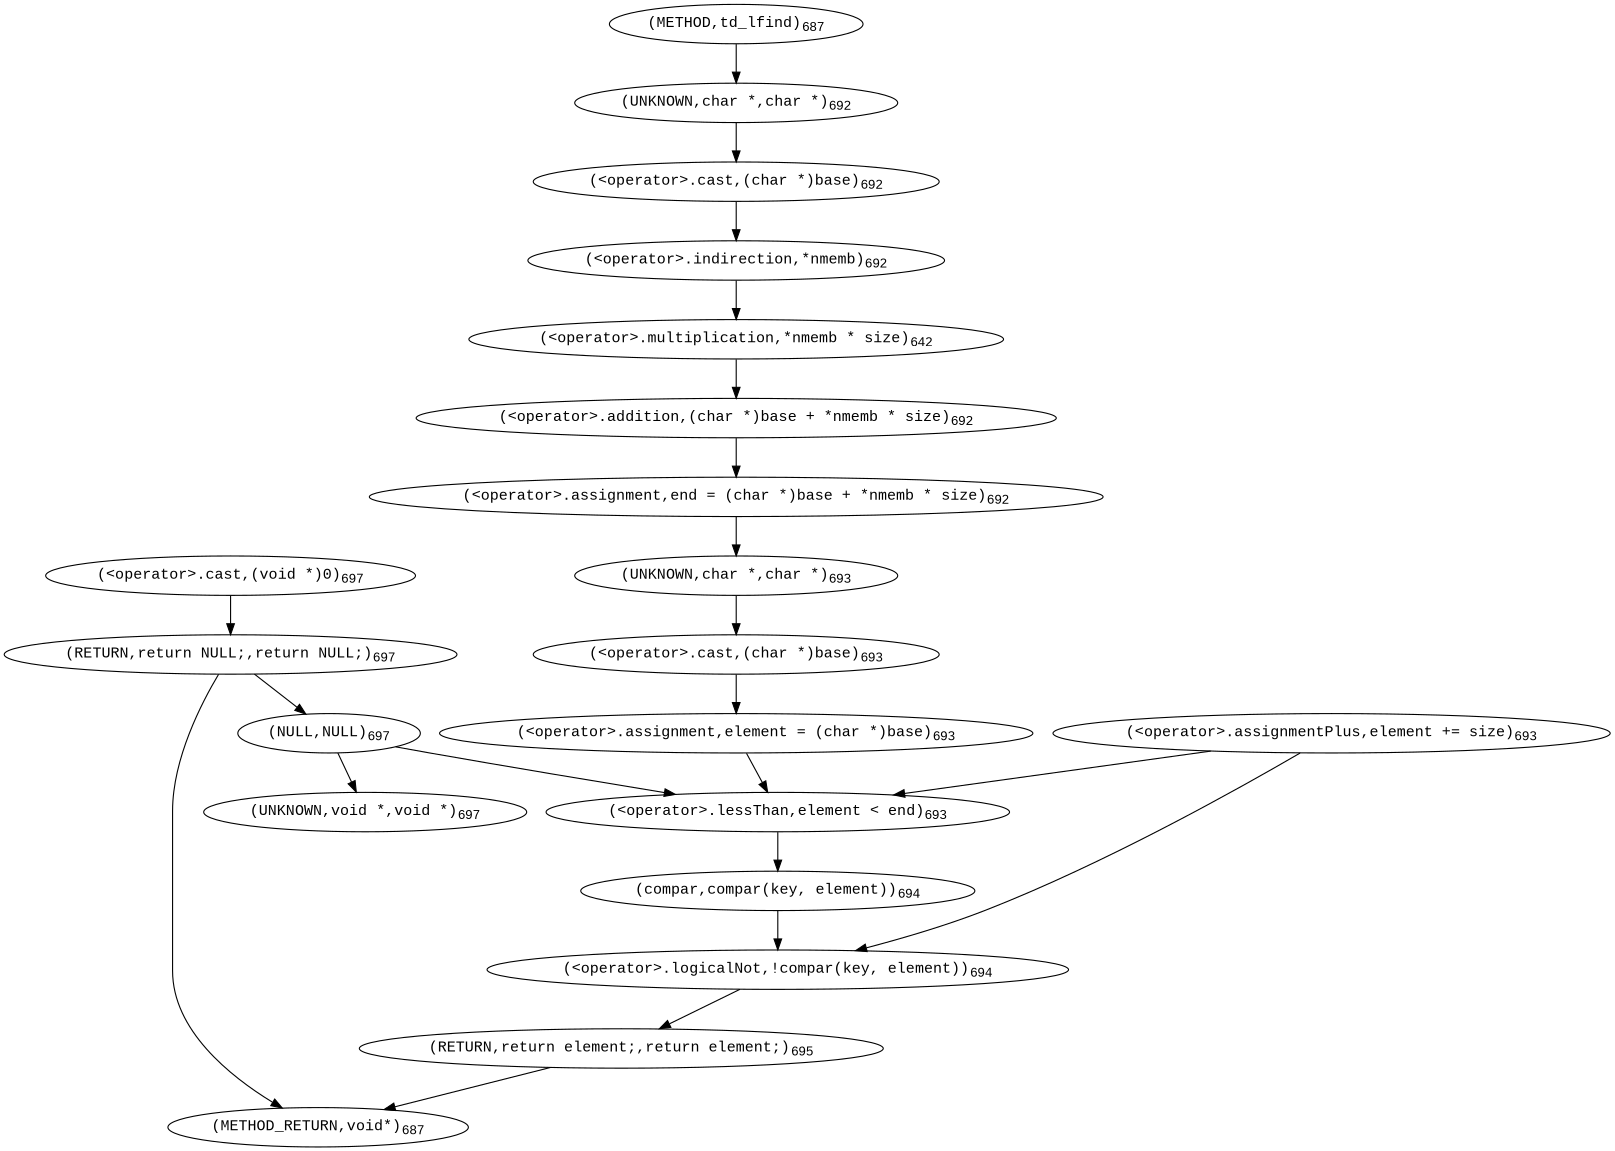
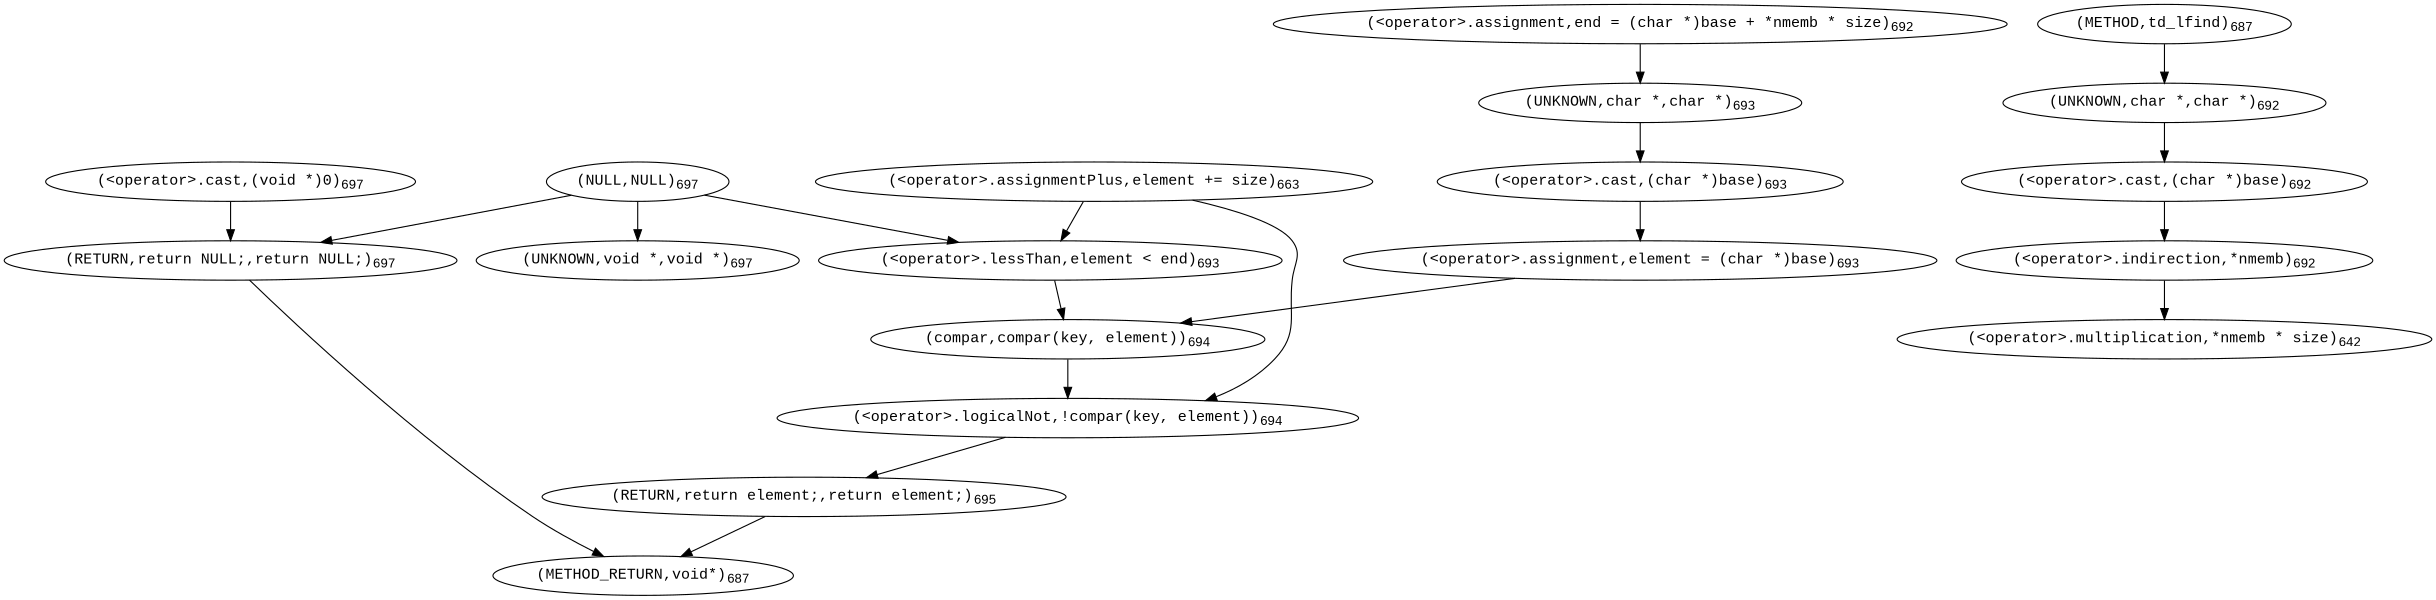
node "(<operator>.addition,(char *)base + *nmemb * size)": removed
edge "(RETURN,return NULL;,return NULL;)" -> "(NULL,NULL)": reversed
node "(<operator>.assignmentPlus,element += size)": text "693" -> "663"
edge "(<operator>.assignment,element = (char *)base)" -> "(<operator>.lessThan,element < end)": now "(<operator>.assignment,element = (char *)base)" -> "(compar,compar(key, element))"
